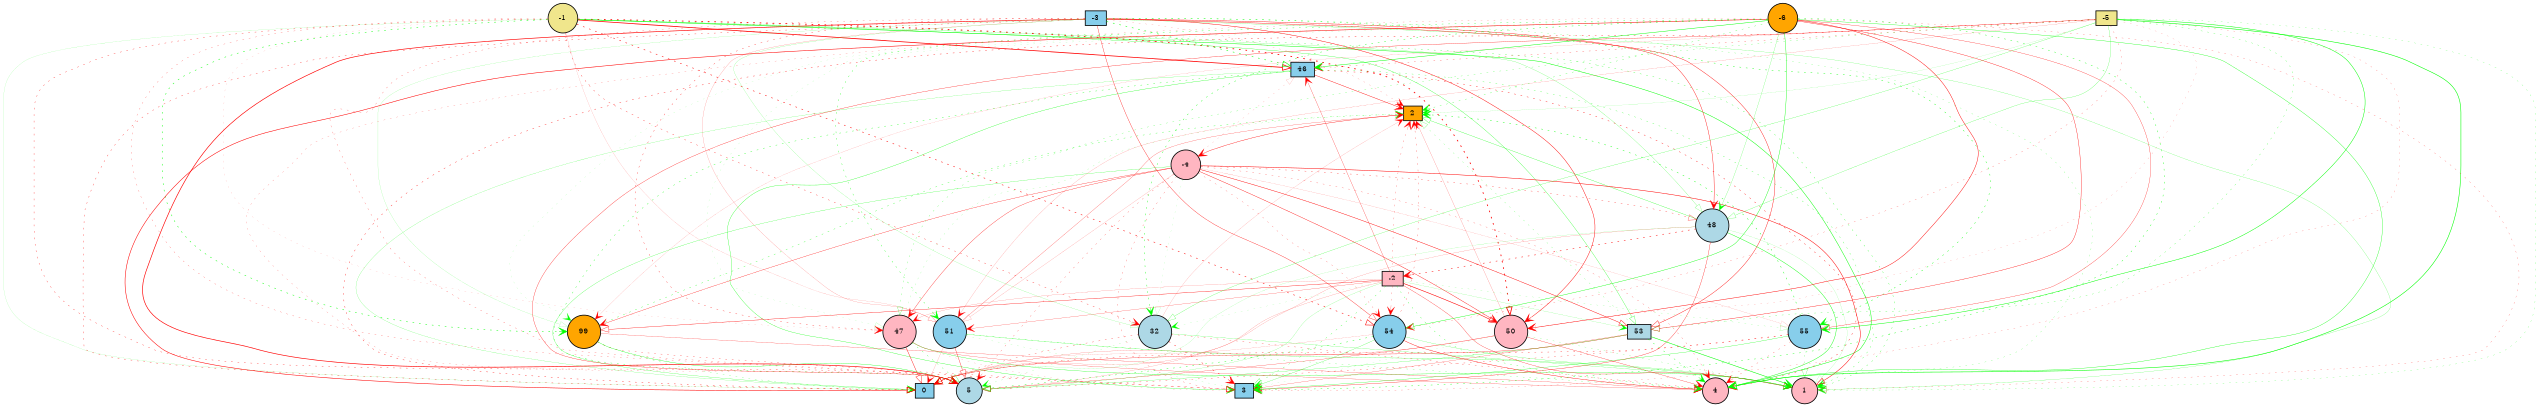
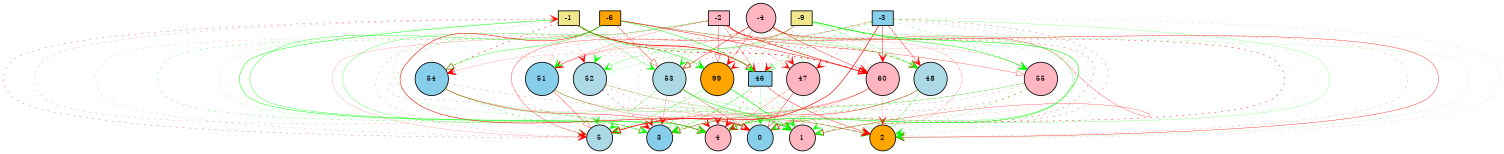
node "-1": shape circle -> box
node "-6": shape circle -> box
node "-5": label "-5" -> "-9"
edge "-1" -> "53": arrowhead onormal -> vee
edge "-3" -> "53": style bold -> dotted
edge "99" -> "1": added
node "2": shape box -> circle
edge "2" -> "-4": reversed
edge "-1" -> "99": style dotted -> bold
edge "-4" -> "48": color red -> green
edge "-4" -> "1": style bold -> dotted
edge "-4" -> "47": style bold -> dotted
edge "-3" -> "54": removed
edge "53" -> "2": style dotted -> bold
edge "48" -> "-2": reversed
edge "-2" -> "55": color green -> red
node "32": label "32" -> "52"
node "50": label "50" -> "60"
node "53": shape box -> circle
node "55": fillcolor skyblue -> lightpink
edge "-2" -> "3": style dotted -> bold
edge "48" -> "4": style bold -> dotted
edge "-2" -> "5": color green -> red
edge "-1" -> "5": reversed
edge "53" -> "4": color green -> red
edge "99" -> "4": style bold -> dotted
edge "54" -> "3": arrowhead vee -> onormal
edge "53" -> "5": arrowhead onormal -> vee
edge "99" -> "3": color red -> green
edge "47" -> "1": style bold -> dotted
node "0": shape box -> circle
node "3": shape box -> circle
